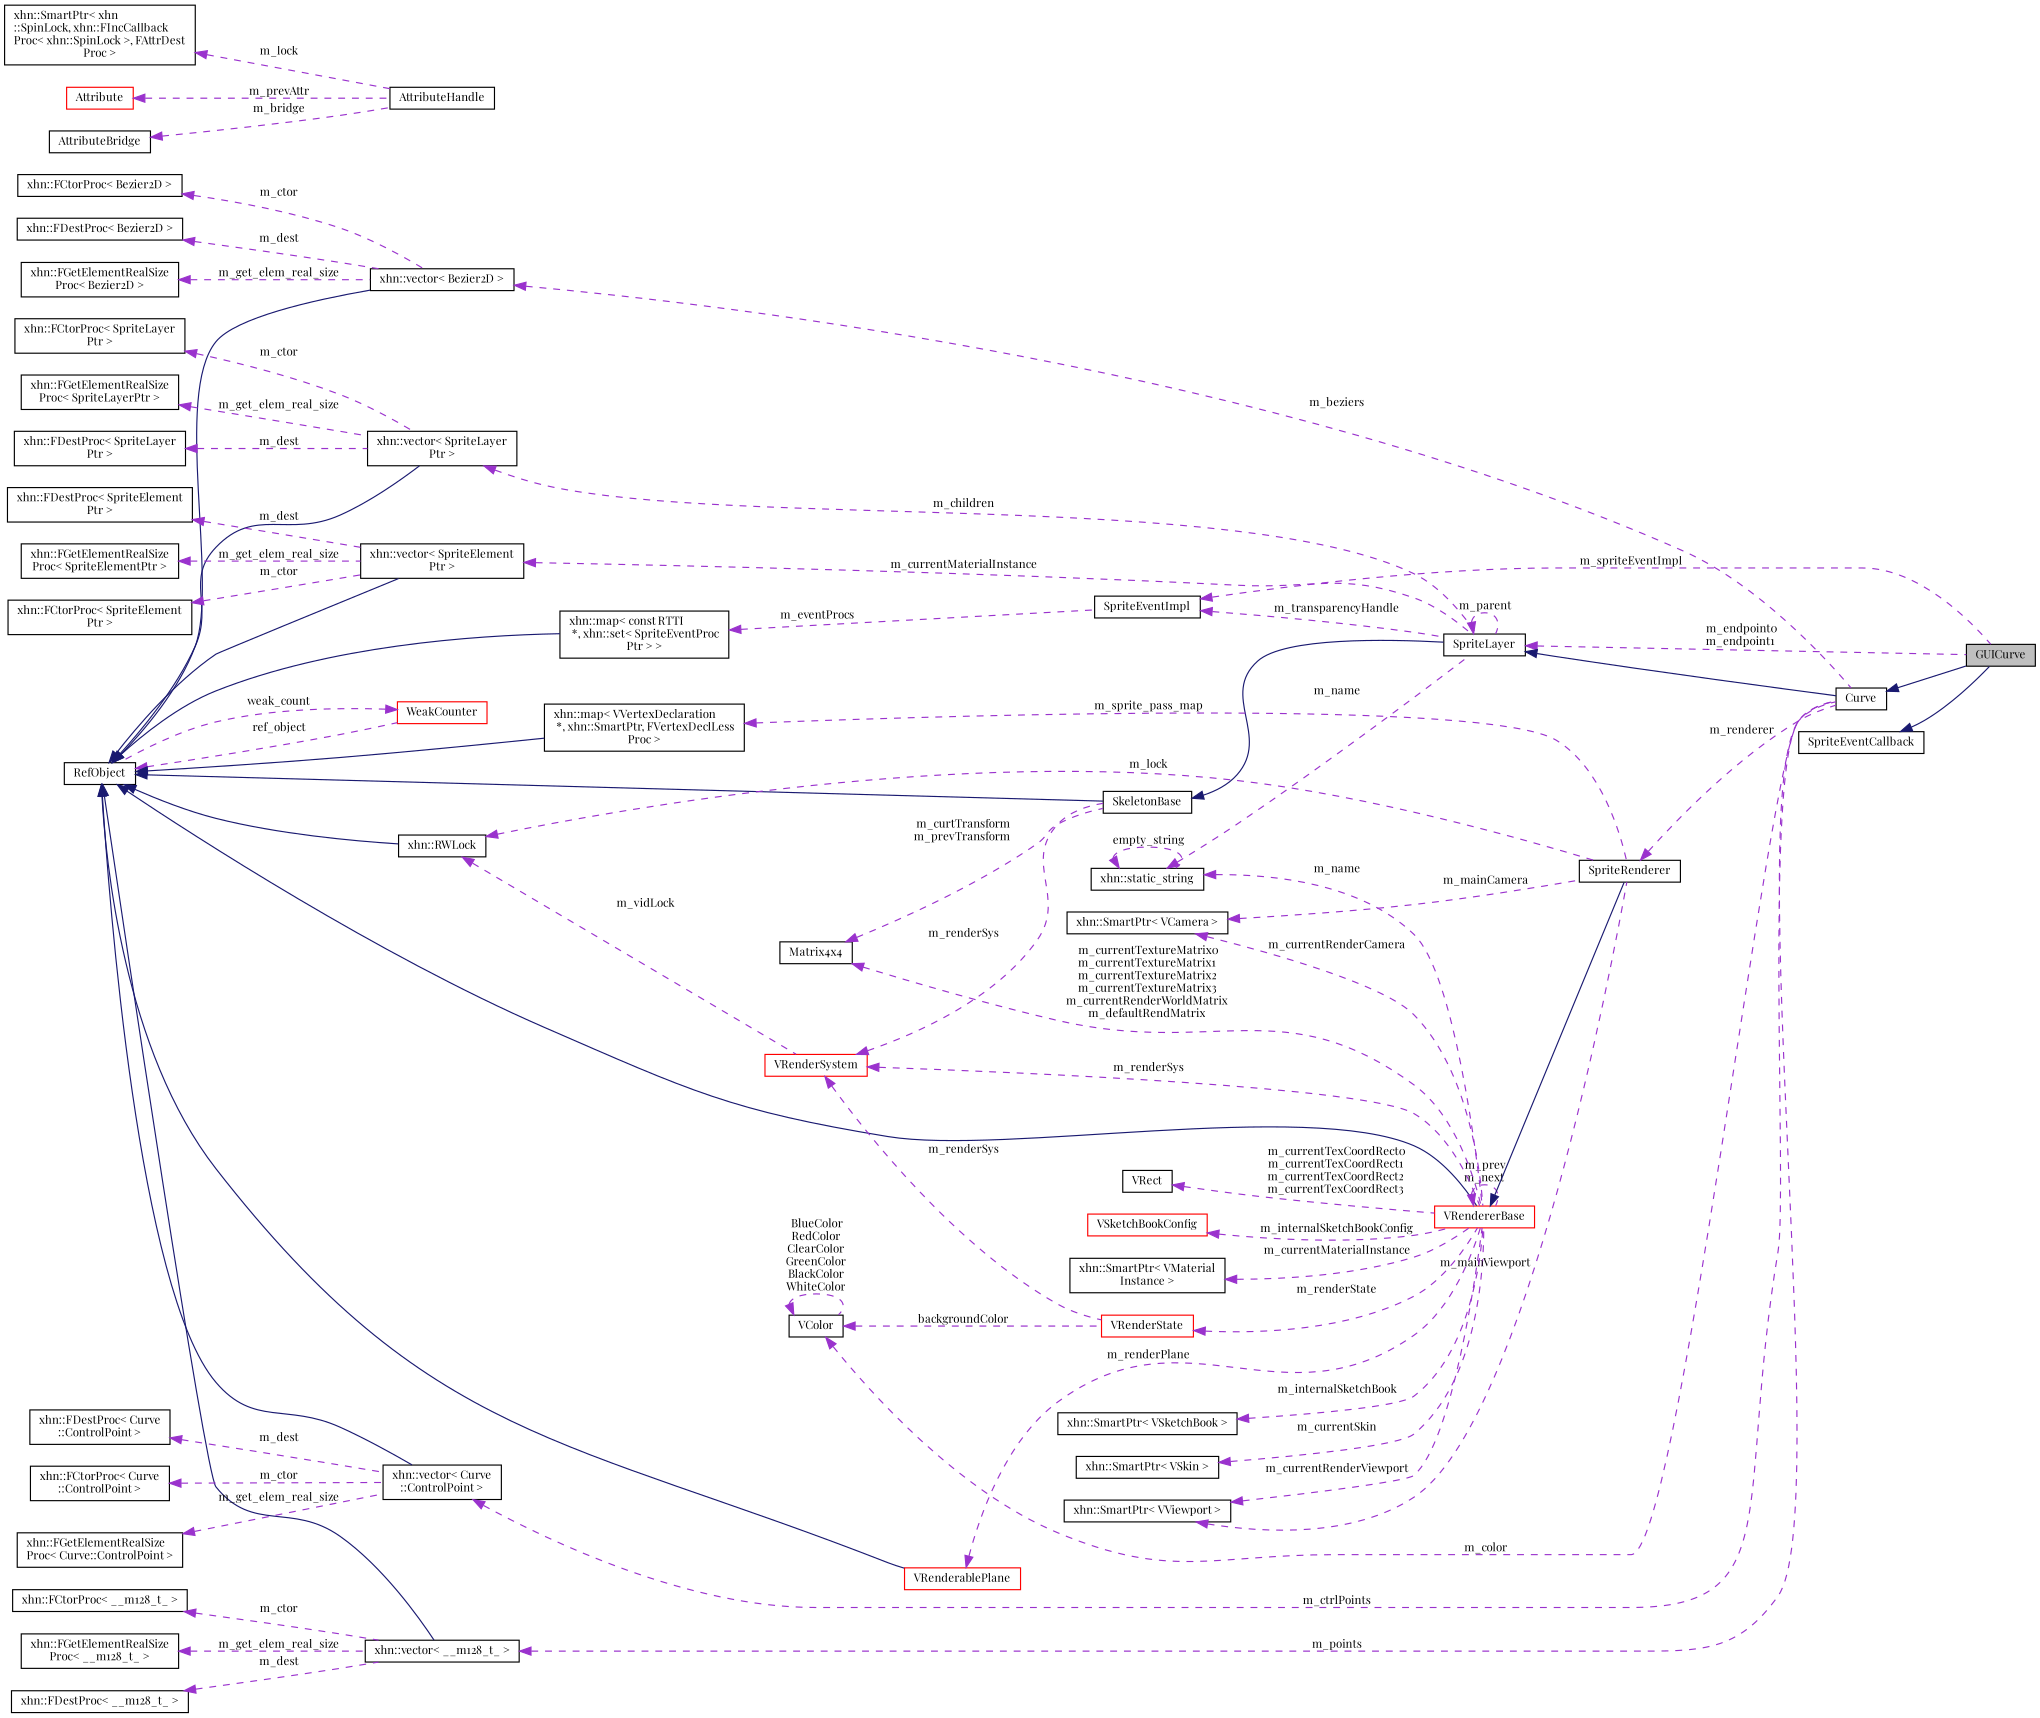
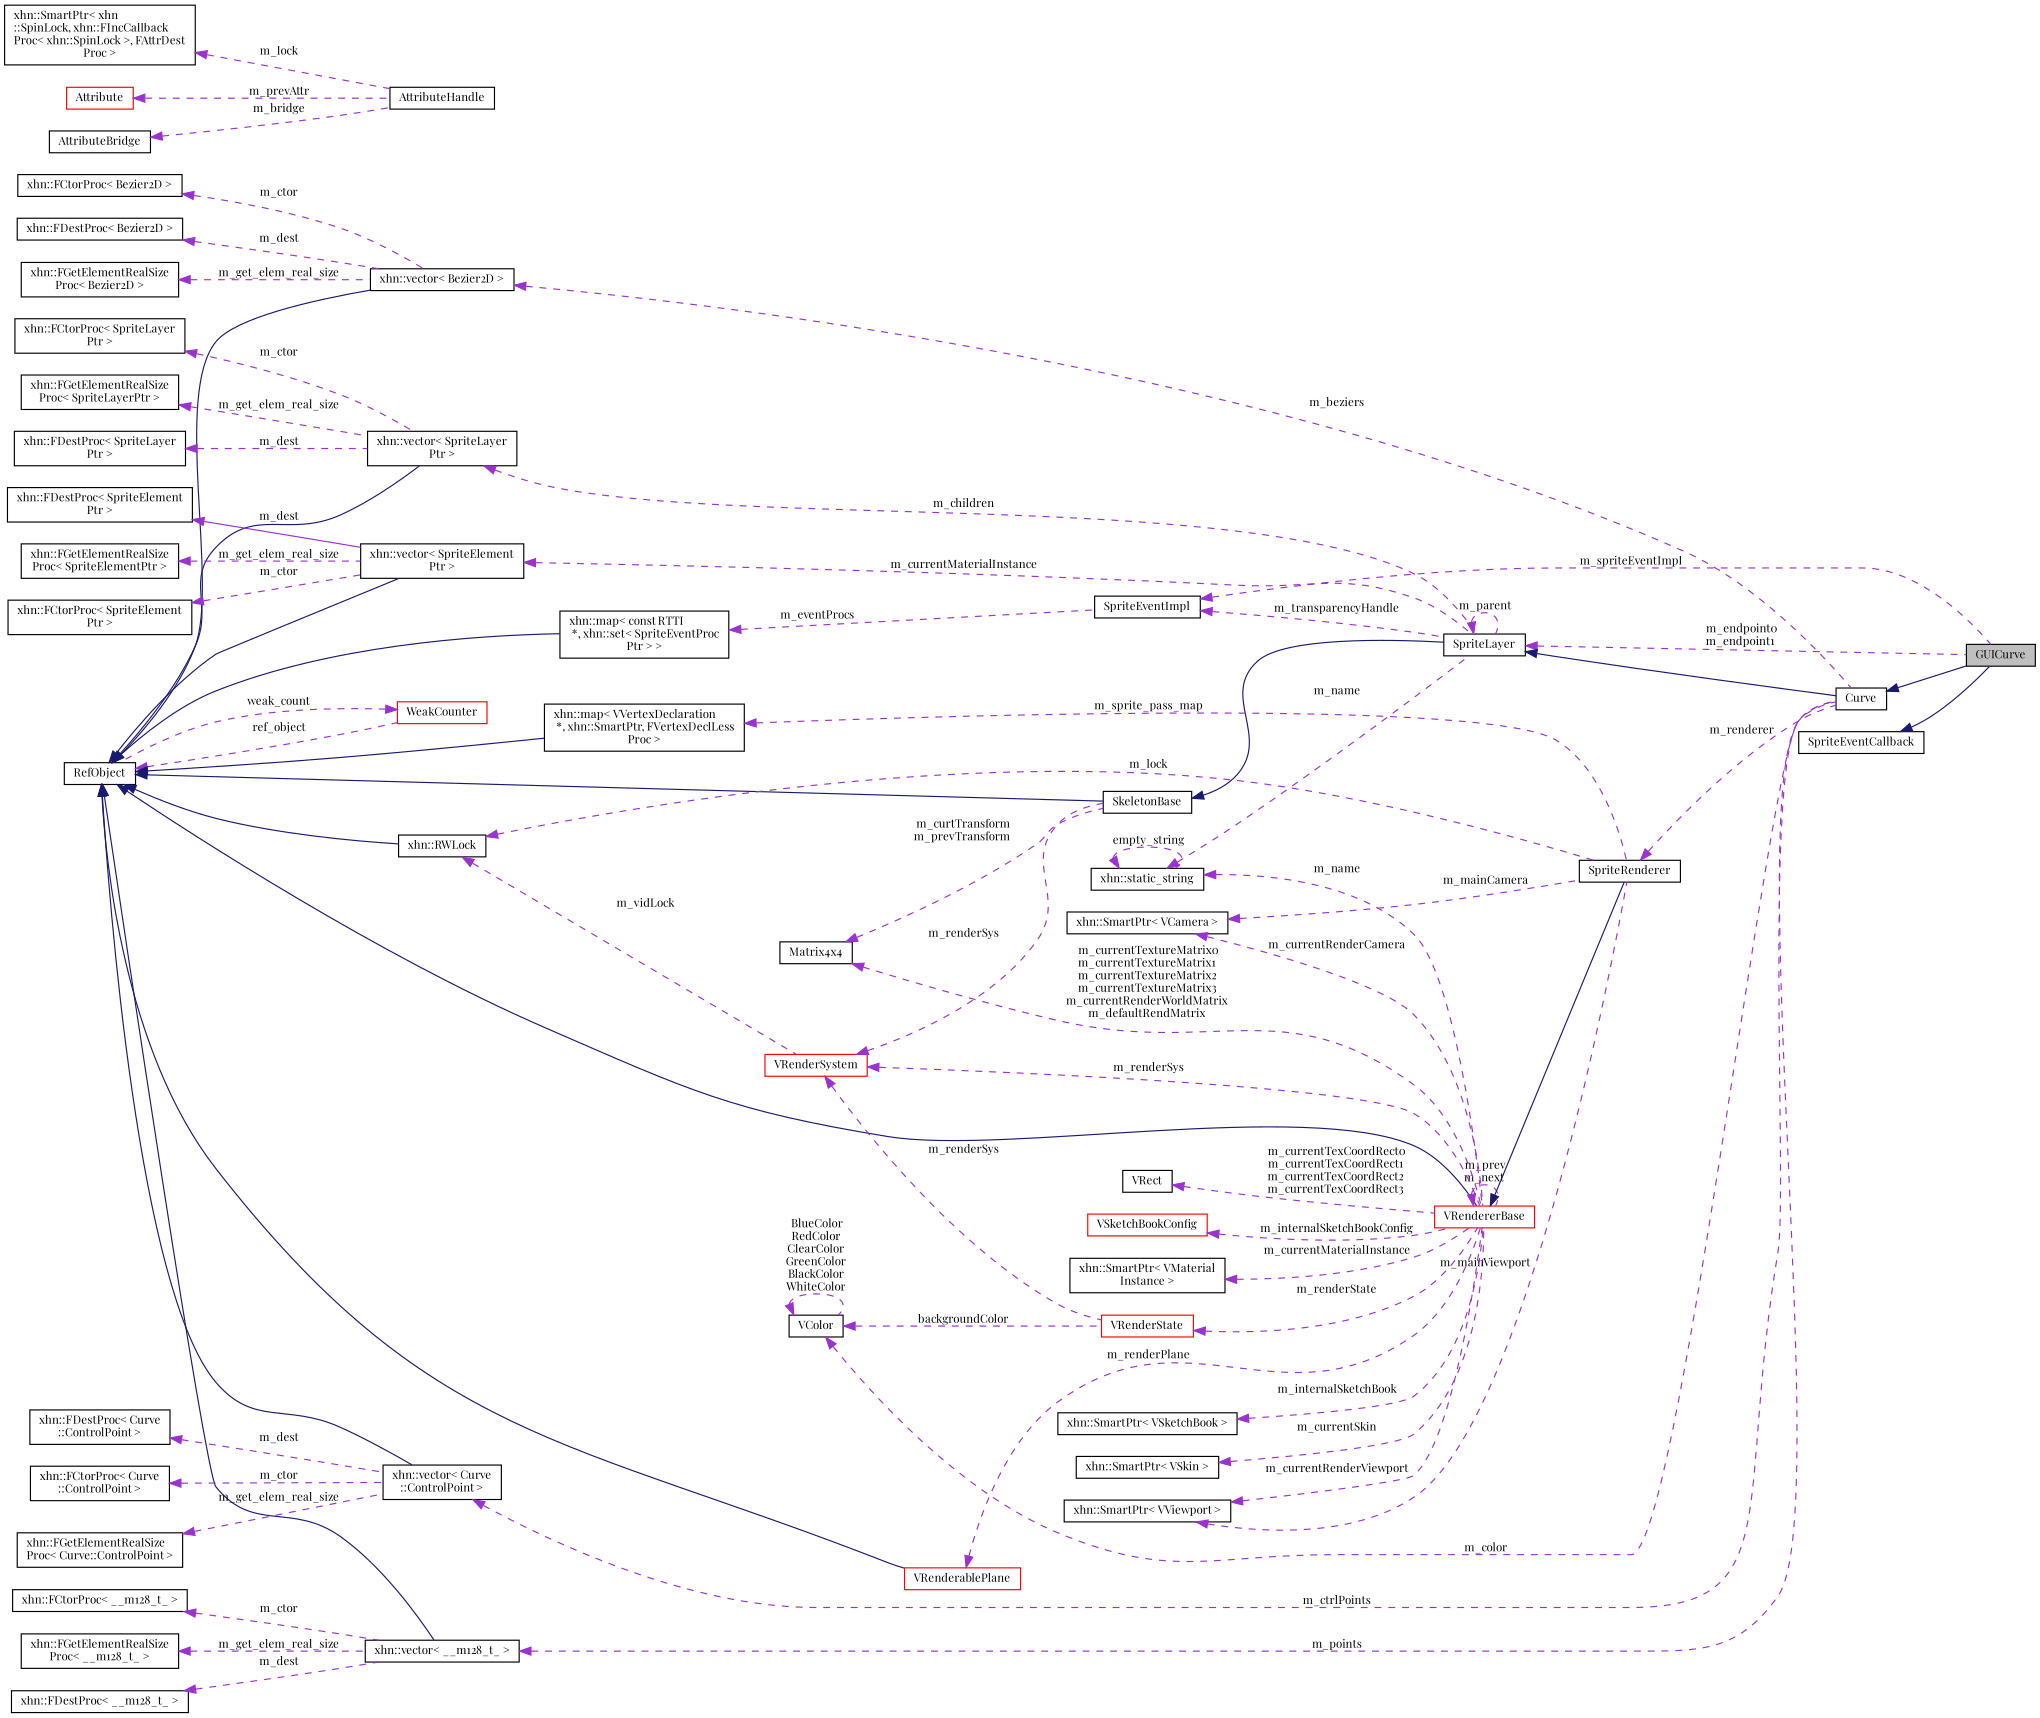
edge "xhn::vector< SpriteElement Ptr >" -> "xhn::FDestProc< SpriteElement Ptr >": style dashed -> solid
